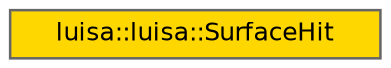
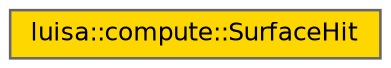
node "luisa::luisa::SurfaceHit": label "luisa::luisa::SurfaceHit" -> "luisa::compute::SurfaceHit"
